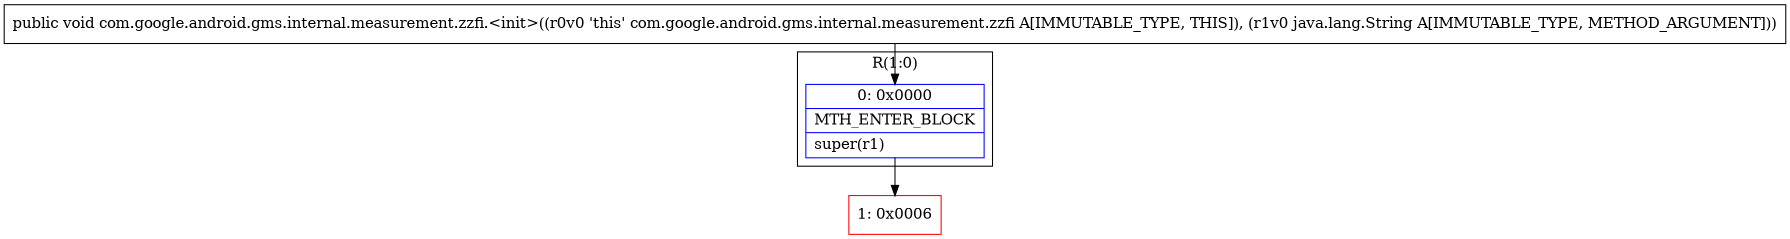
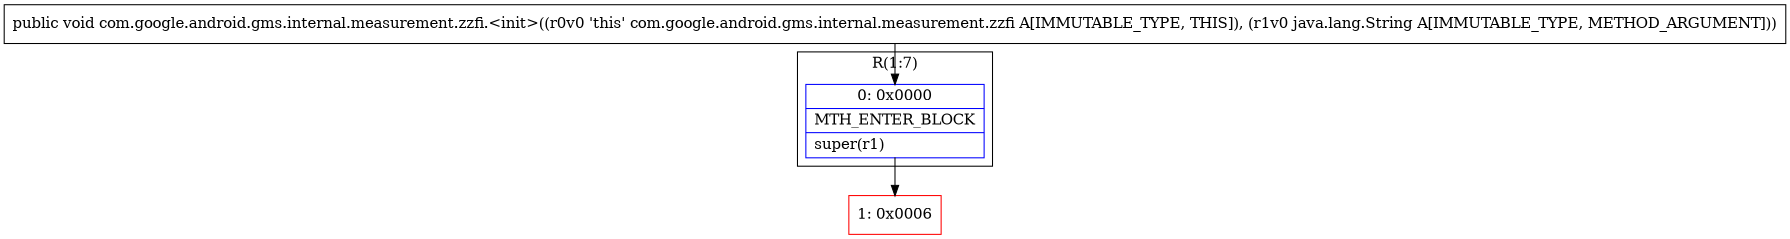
cluster "R(1:0)": label "R(1:0)" -> "R(1:7)"
